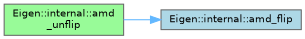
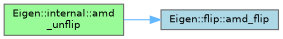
node "Eigen::internal::amd_flip": label "Eigen::internal::amd_flip" -> "Eigen::flip::amd_flip"
